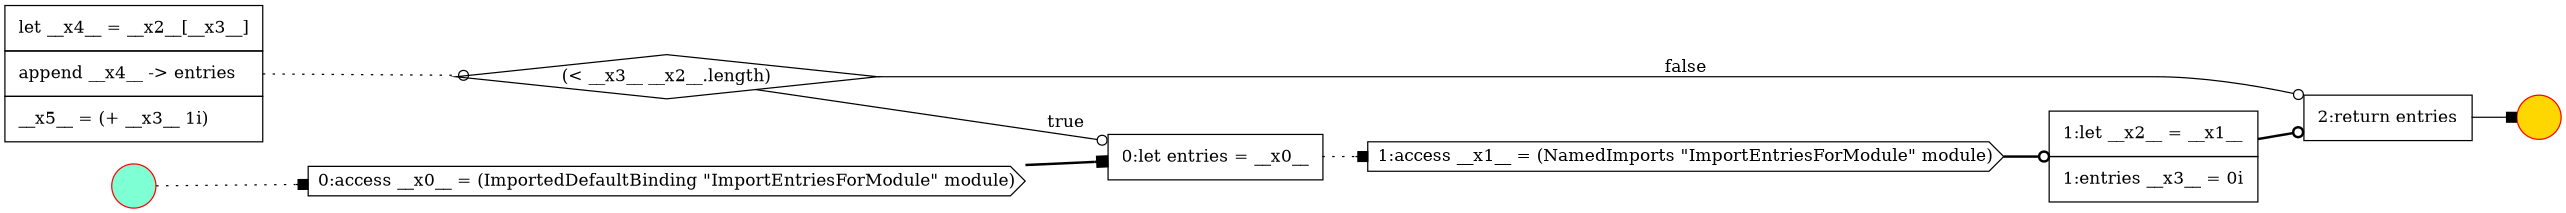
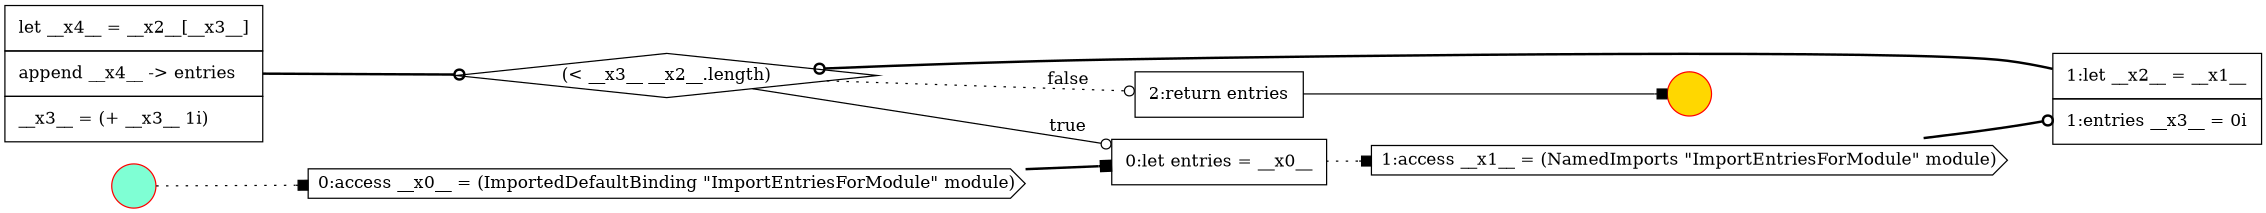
edge "let __x4__ = __x2__[__x3__]" -> "(< __x3__ __x2__.length)": style dotted -> bold
edge "(< __x3__ __x2__.length)" -> "2:return entries": style solid -> dotted
node "let __x4__ = __x2__[__x3__]": text "__x5__ = (+ __x3__ 1i)" -> "__x3__ = (+ __x3__ 1i)"
edge "1:let __x2__ = __x1__" -> "2:return entries": now "1:let __x2__ = __x1__" -> "(< __x3__ __x2__.length)"
